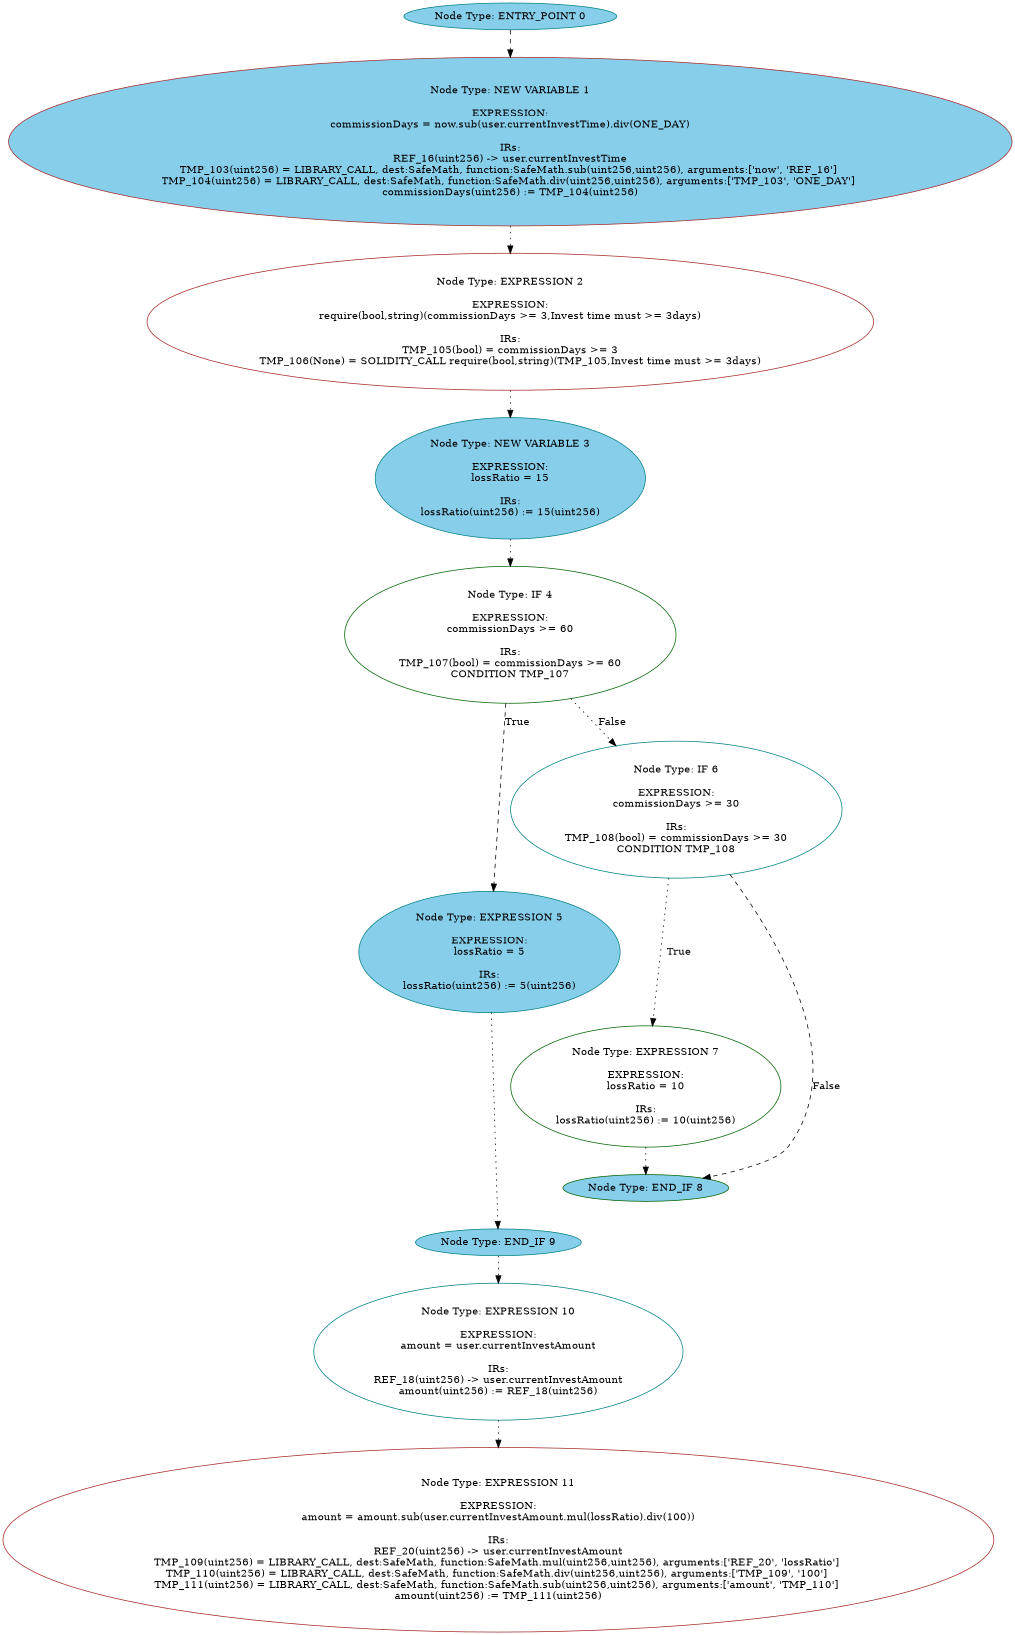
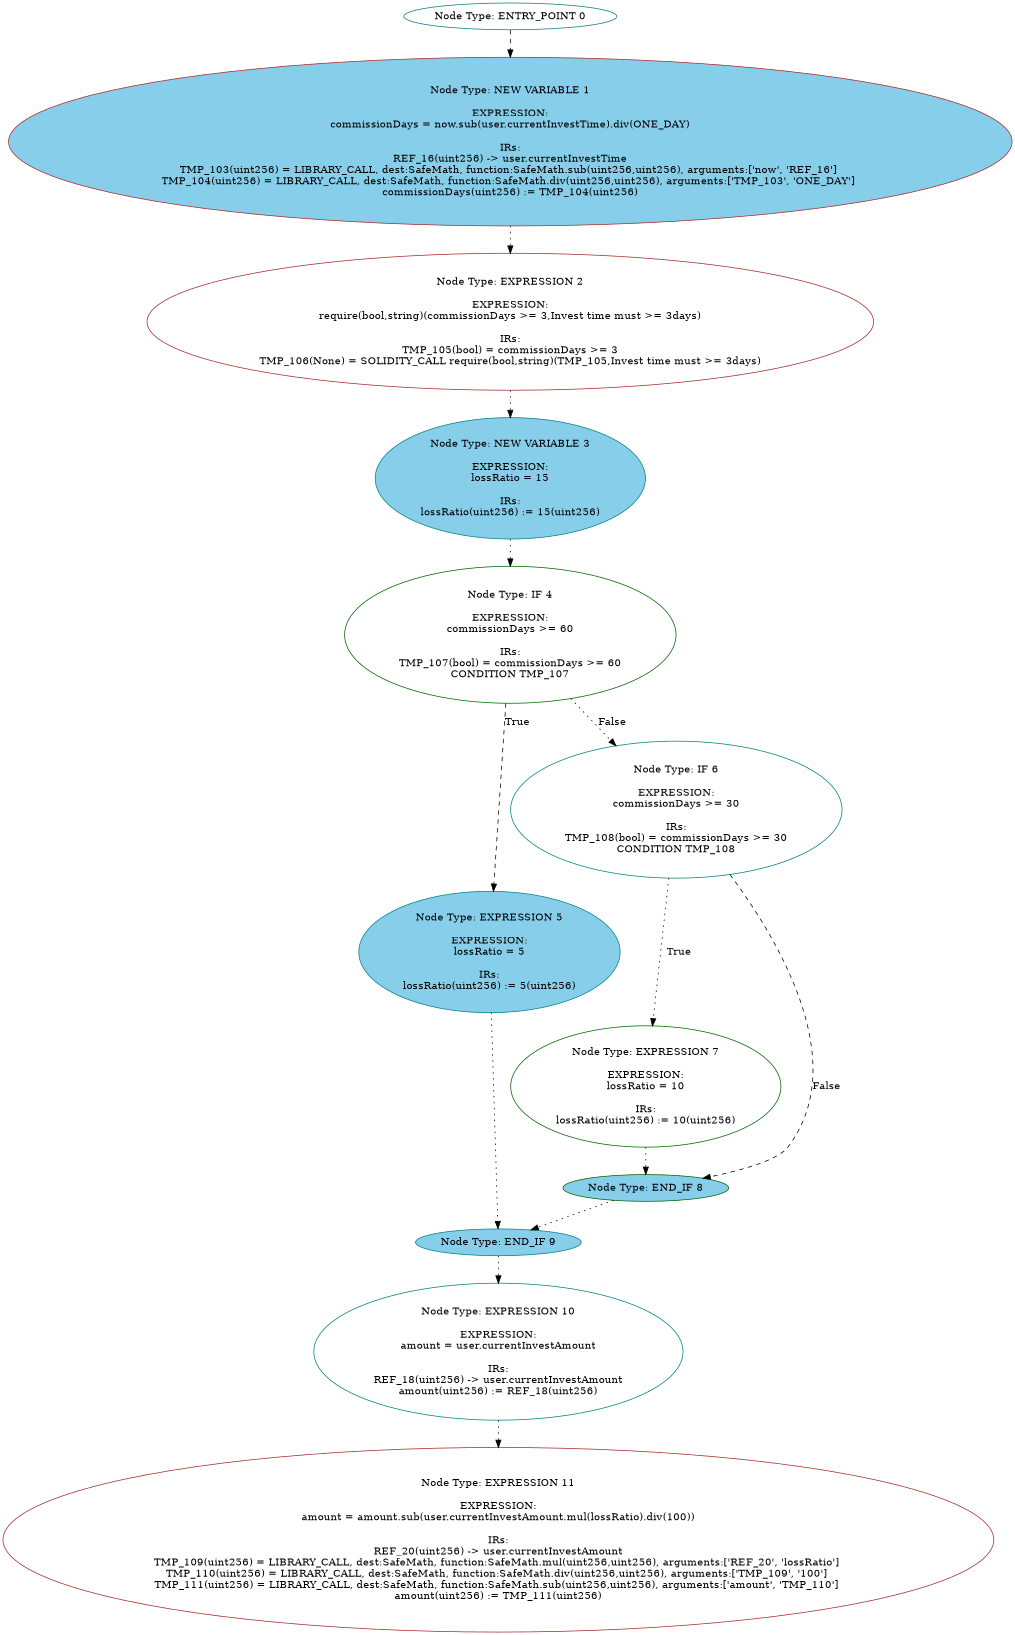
node "Node Type: ENTRY_POINT 0": fillcolor skyblue -> white
edge "Node Type: END_IF 8" -> "Node Type: END_IF 9": added
